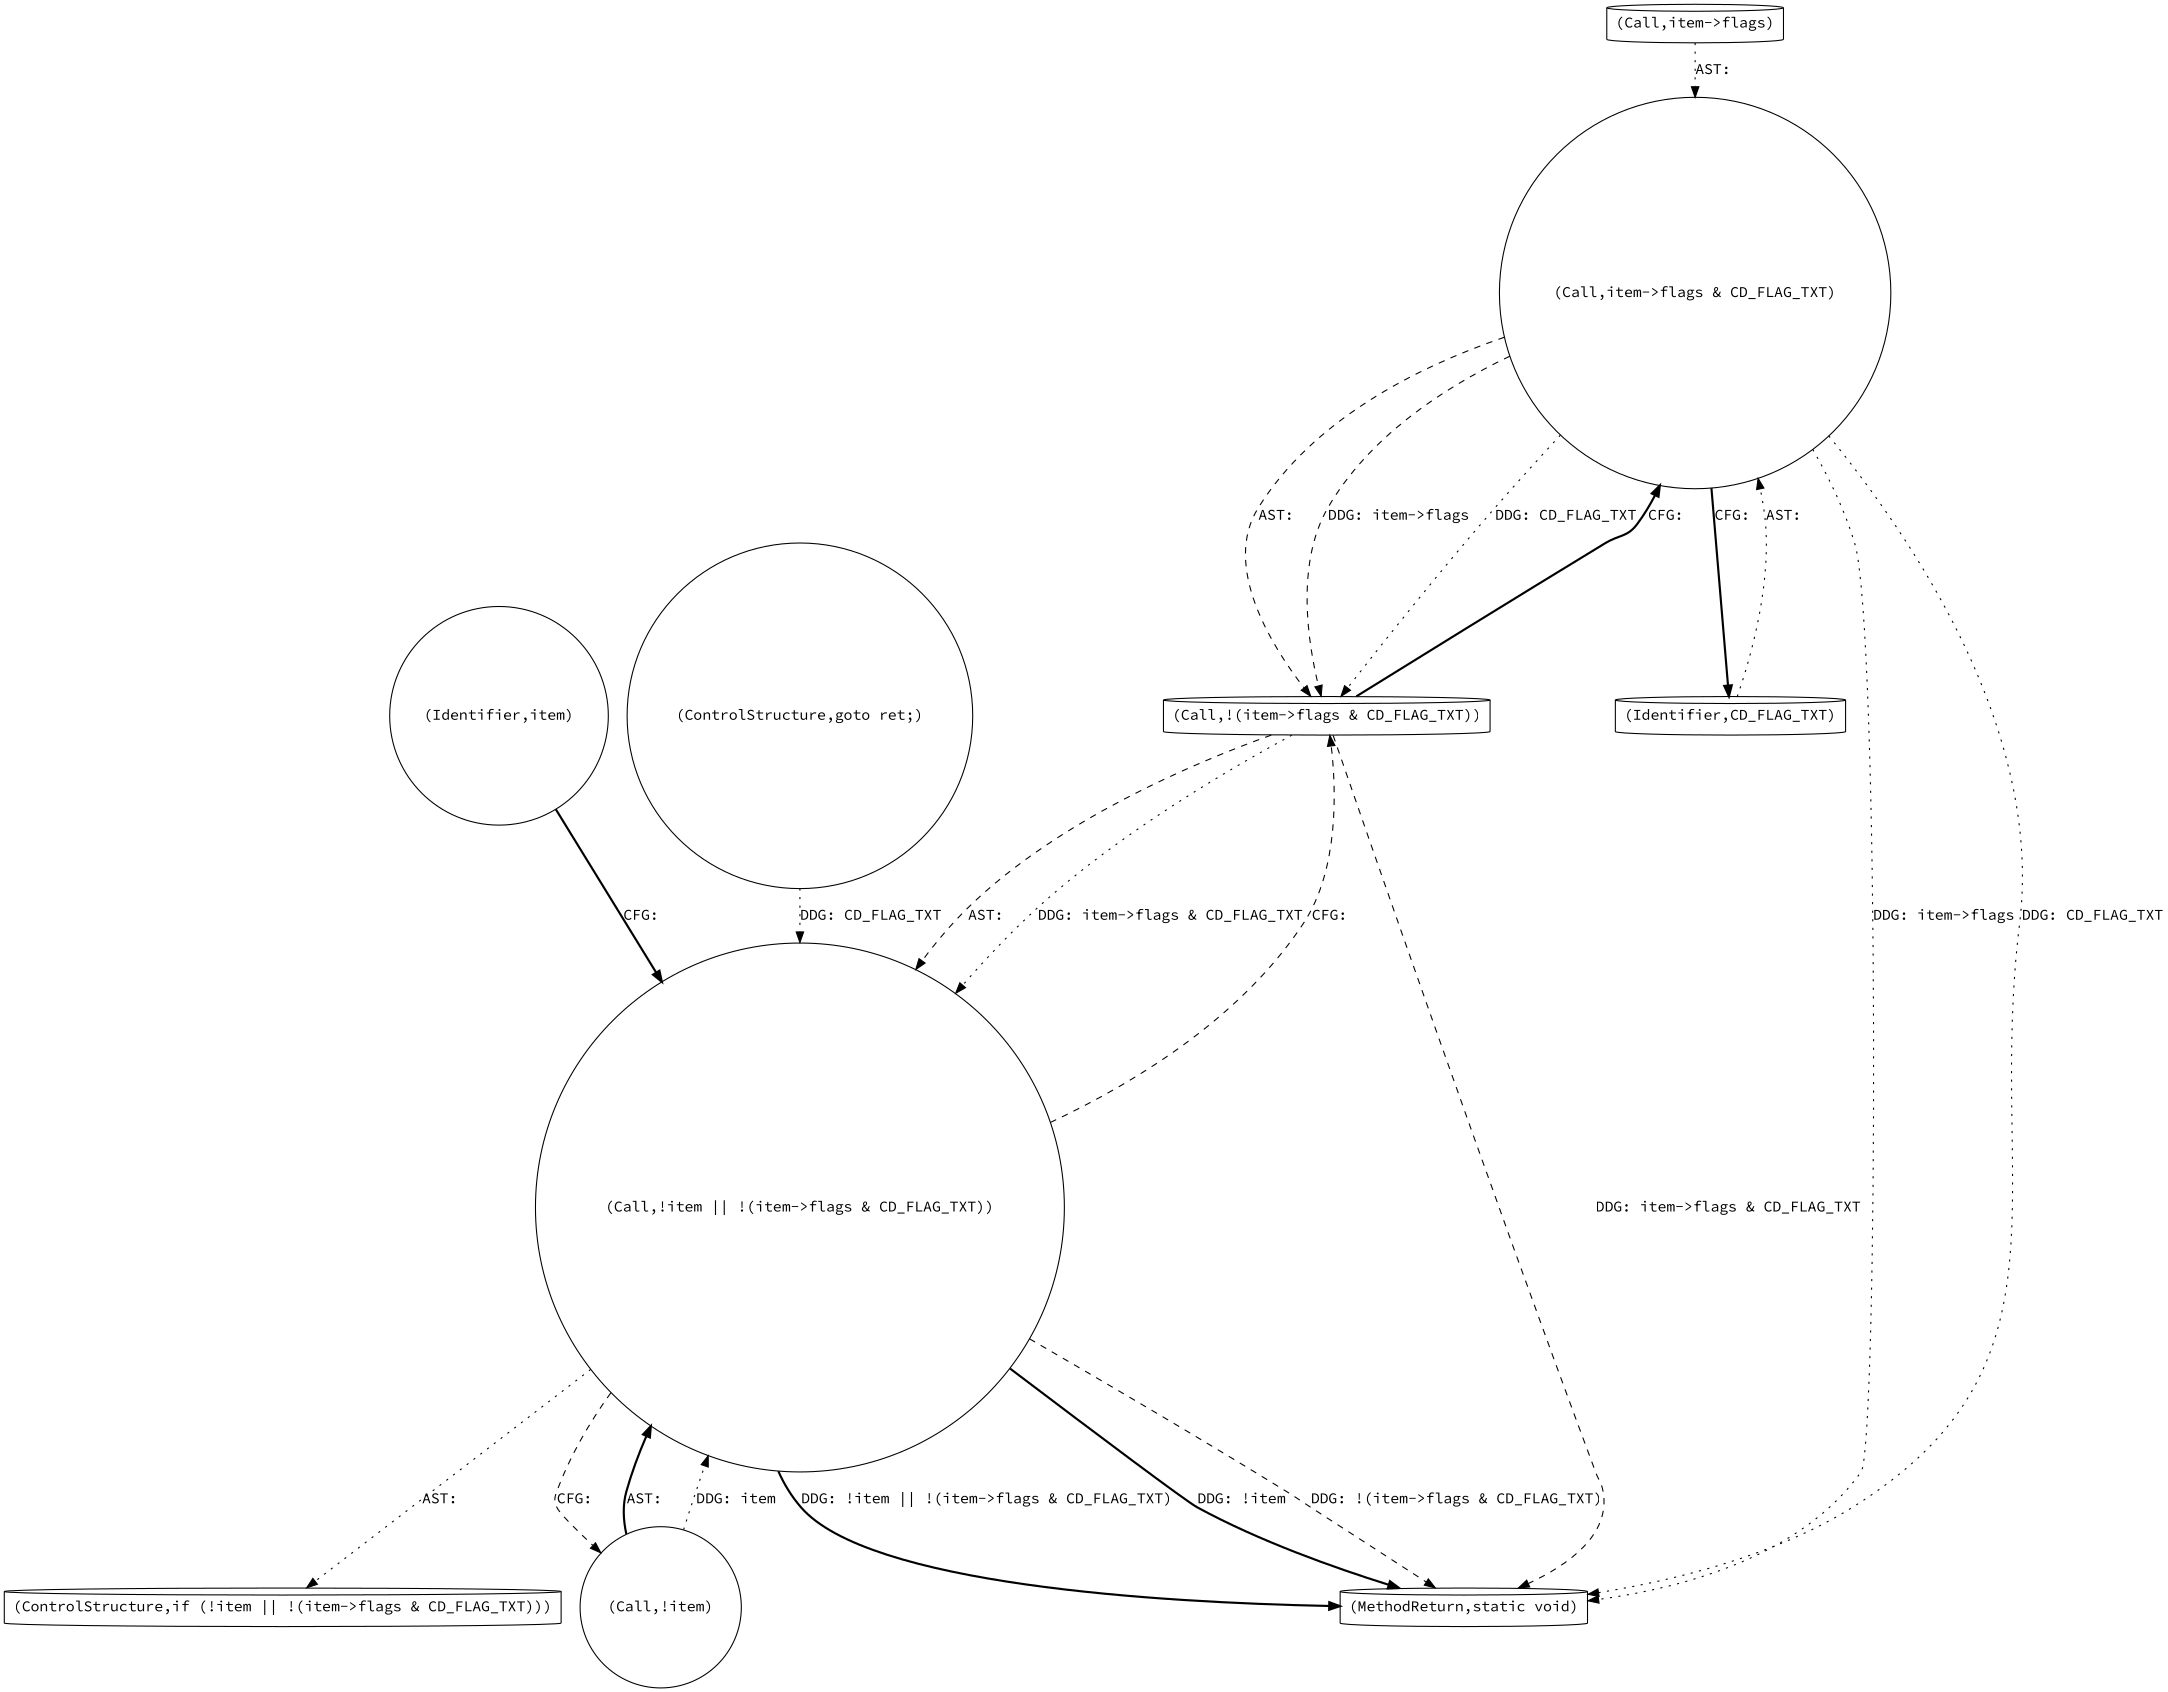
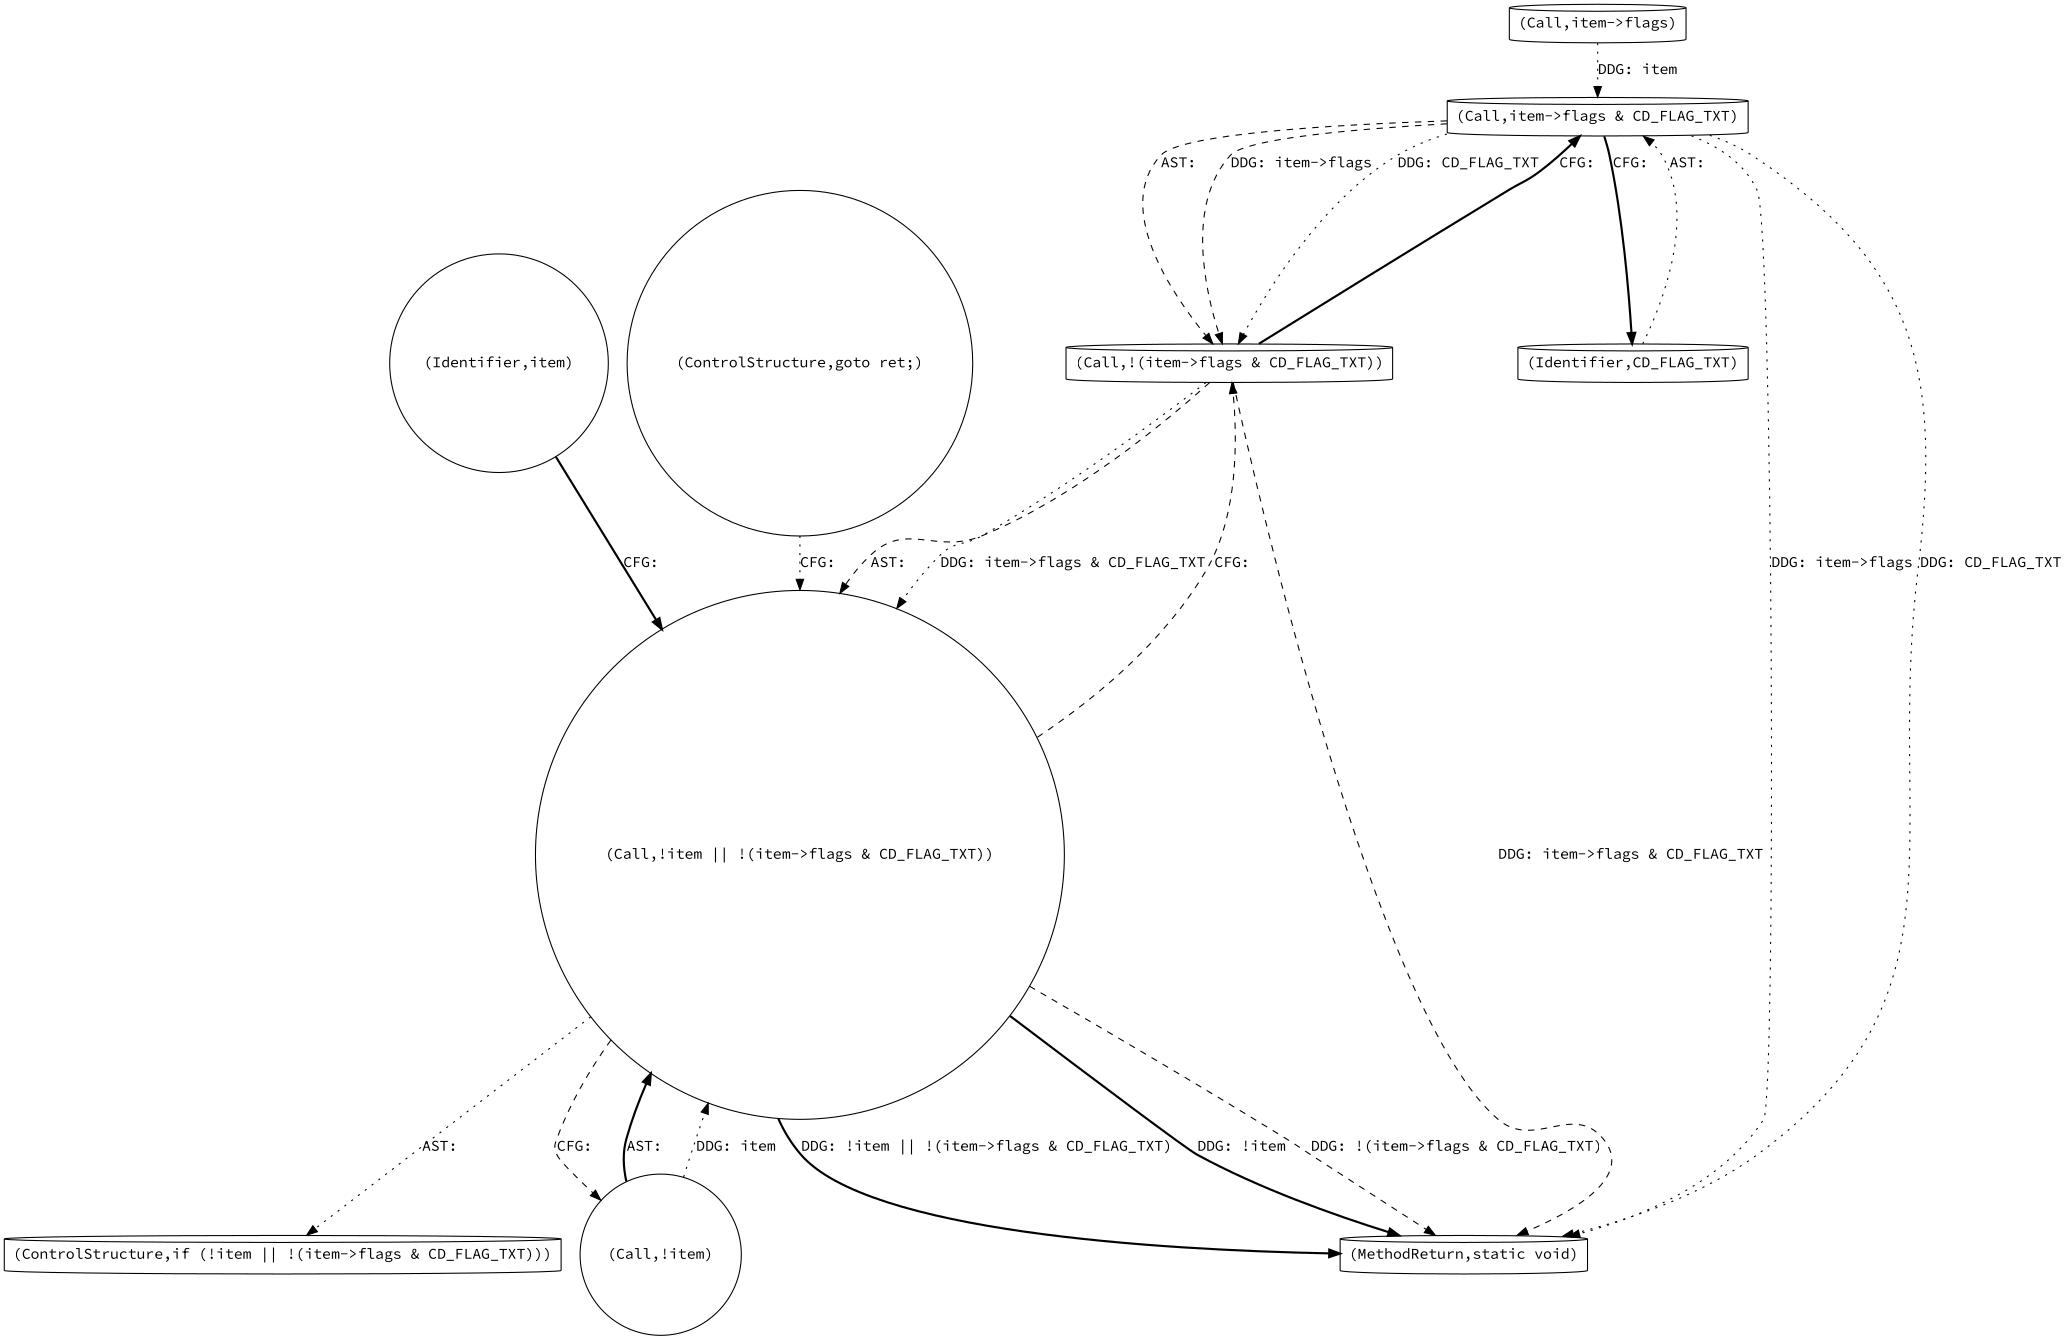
edge "(Call,item->flags)" -> "(Call,item->flags & CD_FLAG_TXT)": label "AST: " -> "DDG: item"
node "(Call,item->flags & CD_FLAG_TXT)": shape circle -> cylinder
edge "(ControlStructure,goto ret;)" -> "(Call,!item || !(item->flags & CD_FLAG_TXT))": label "DDG: CD_FLAG_TXT" -> "CFG: "
